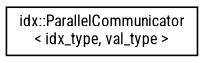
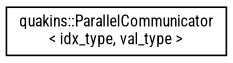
node "idx::ParallelCommunicator < idx_type, val_type >": label "idx::ParallelCommunicator < idx_type, val_type >" -> "quakins::ParallelCommunicator < idx_type, val_type >"
